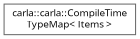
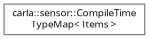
node "carla::carla::CompileTime TypeMap< Items >": label "carla::carla::CompileTime TypeMap< Items >" -> "carla::sensor::CompileTime TypeMap< Items >"
